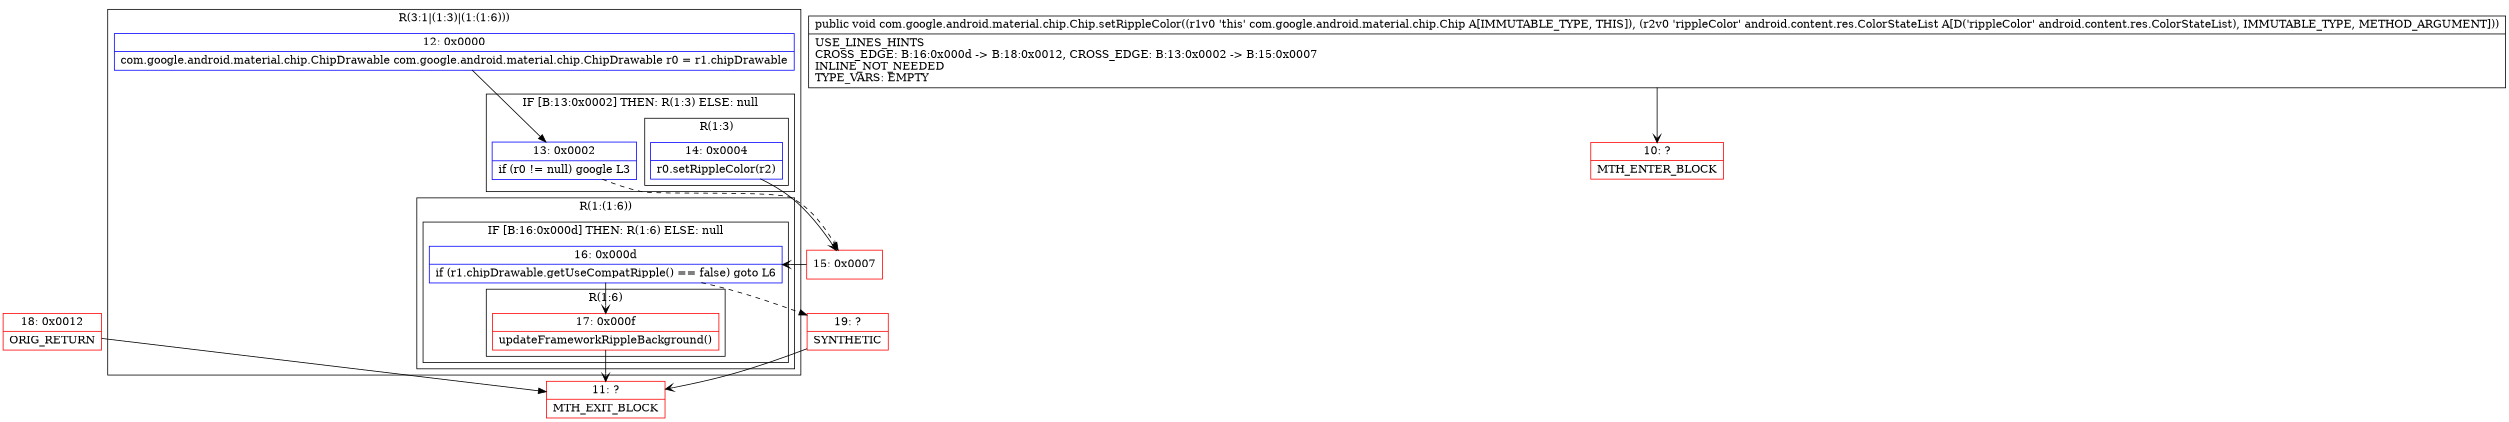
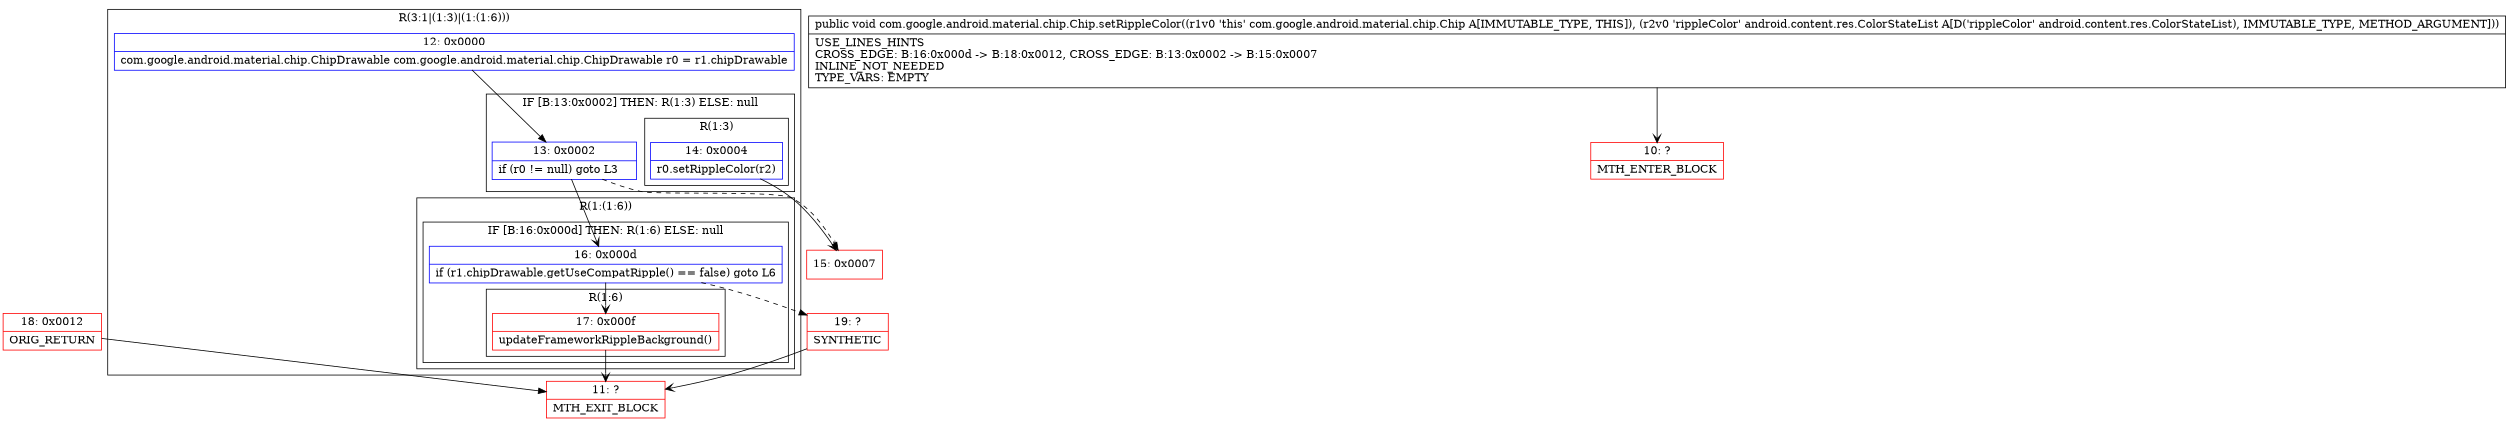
node "13: 0x0002": text "if (r0 != null) google L3" -> "if (r0 != null) goto L3"
edge "15: 0x0007" -> "16: 0x000d": now "13: 0x0002" -> "16: 0x000d"
